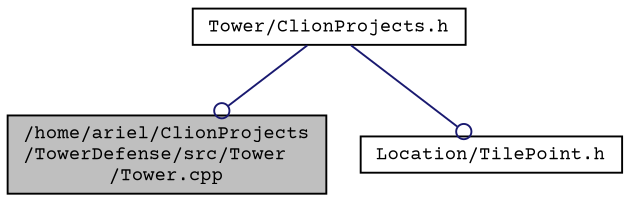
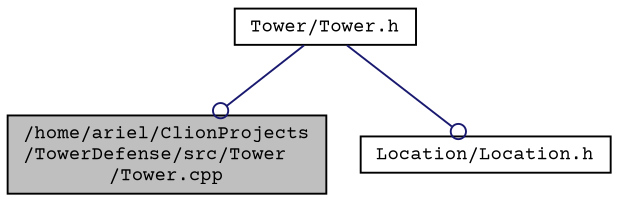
node "Tower/ClionProjects.h": label "Tower/ClionProjects.h" -> "Tower/Tower.h"
node "Location/TilePoint.h": label "Location/TilePoint.h" -> "Location/Location.h"
